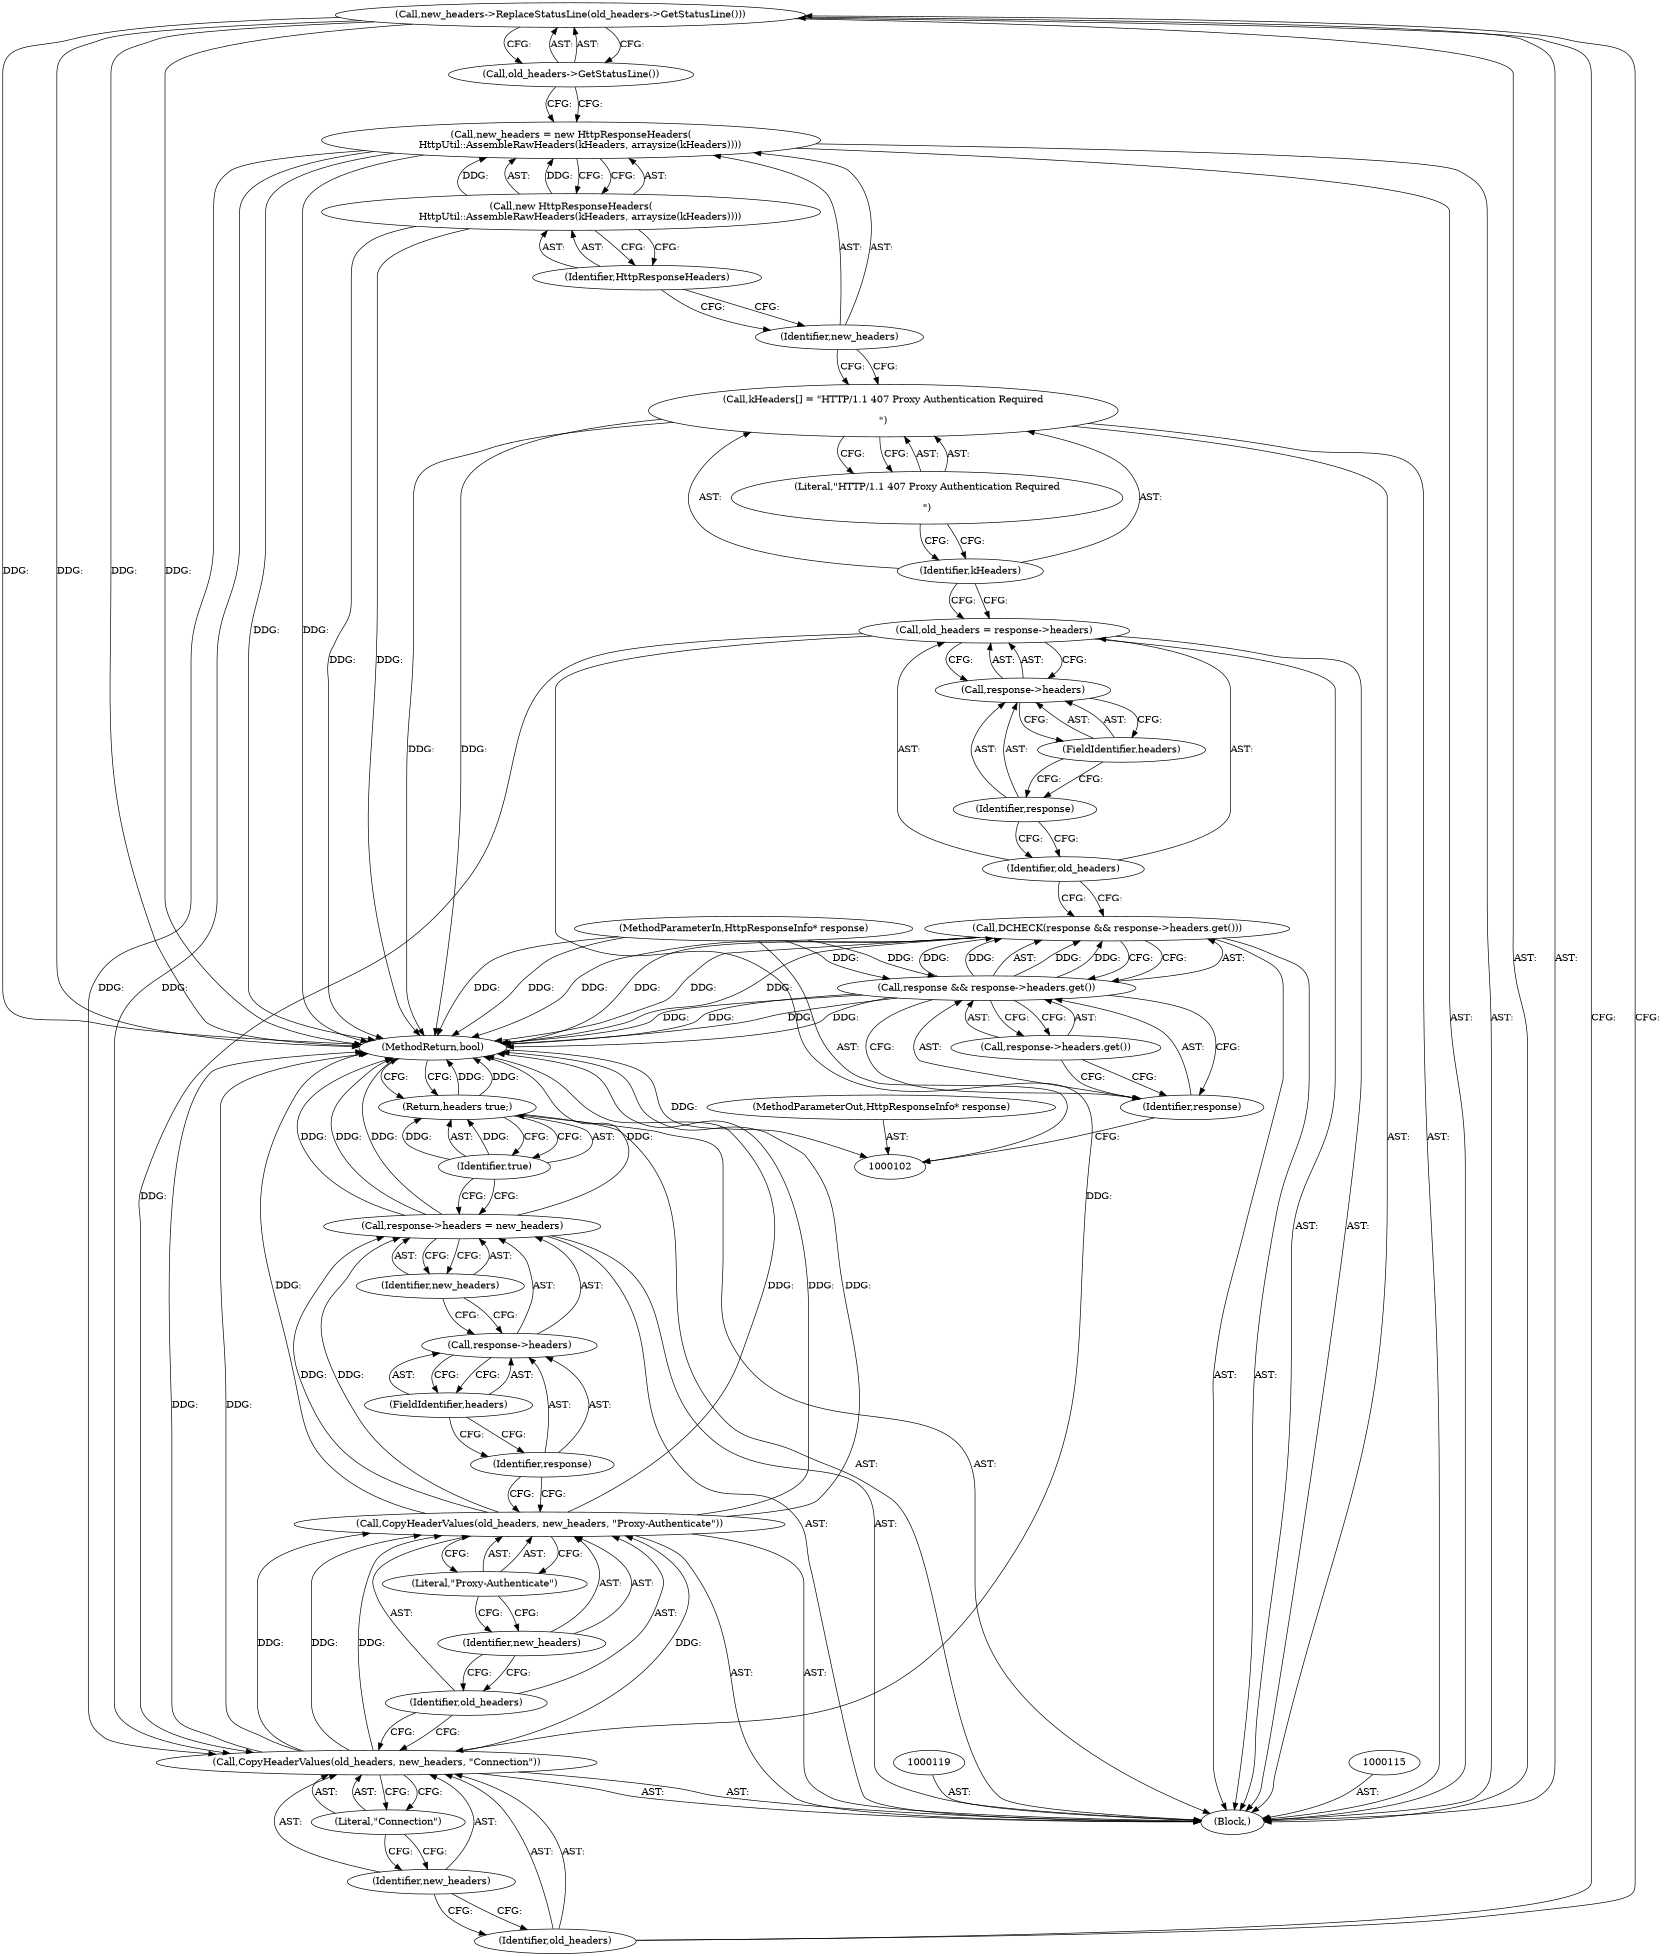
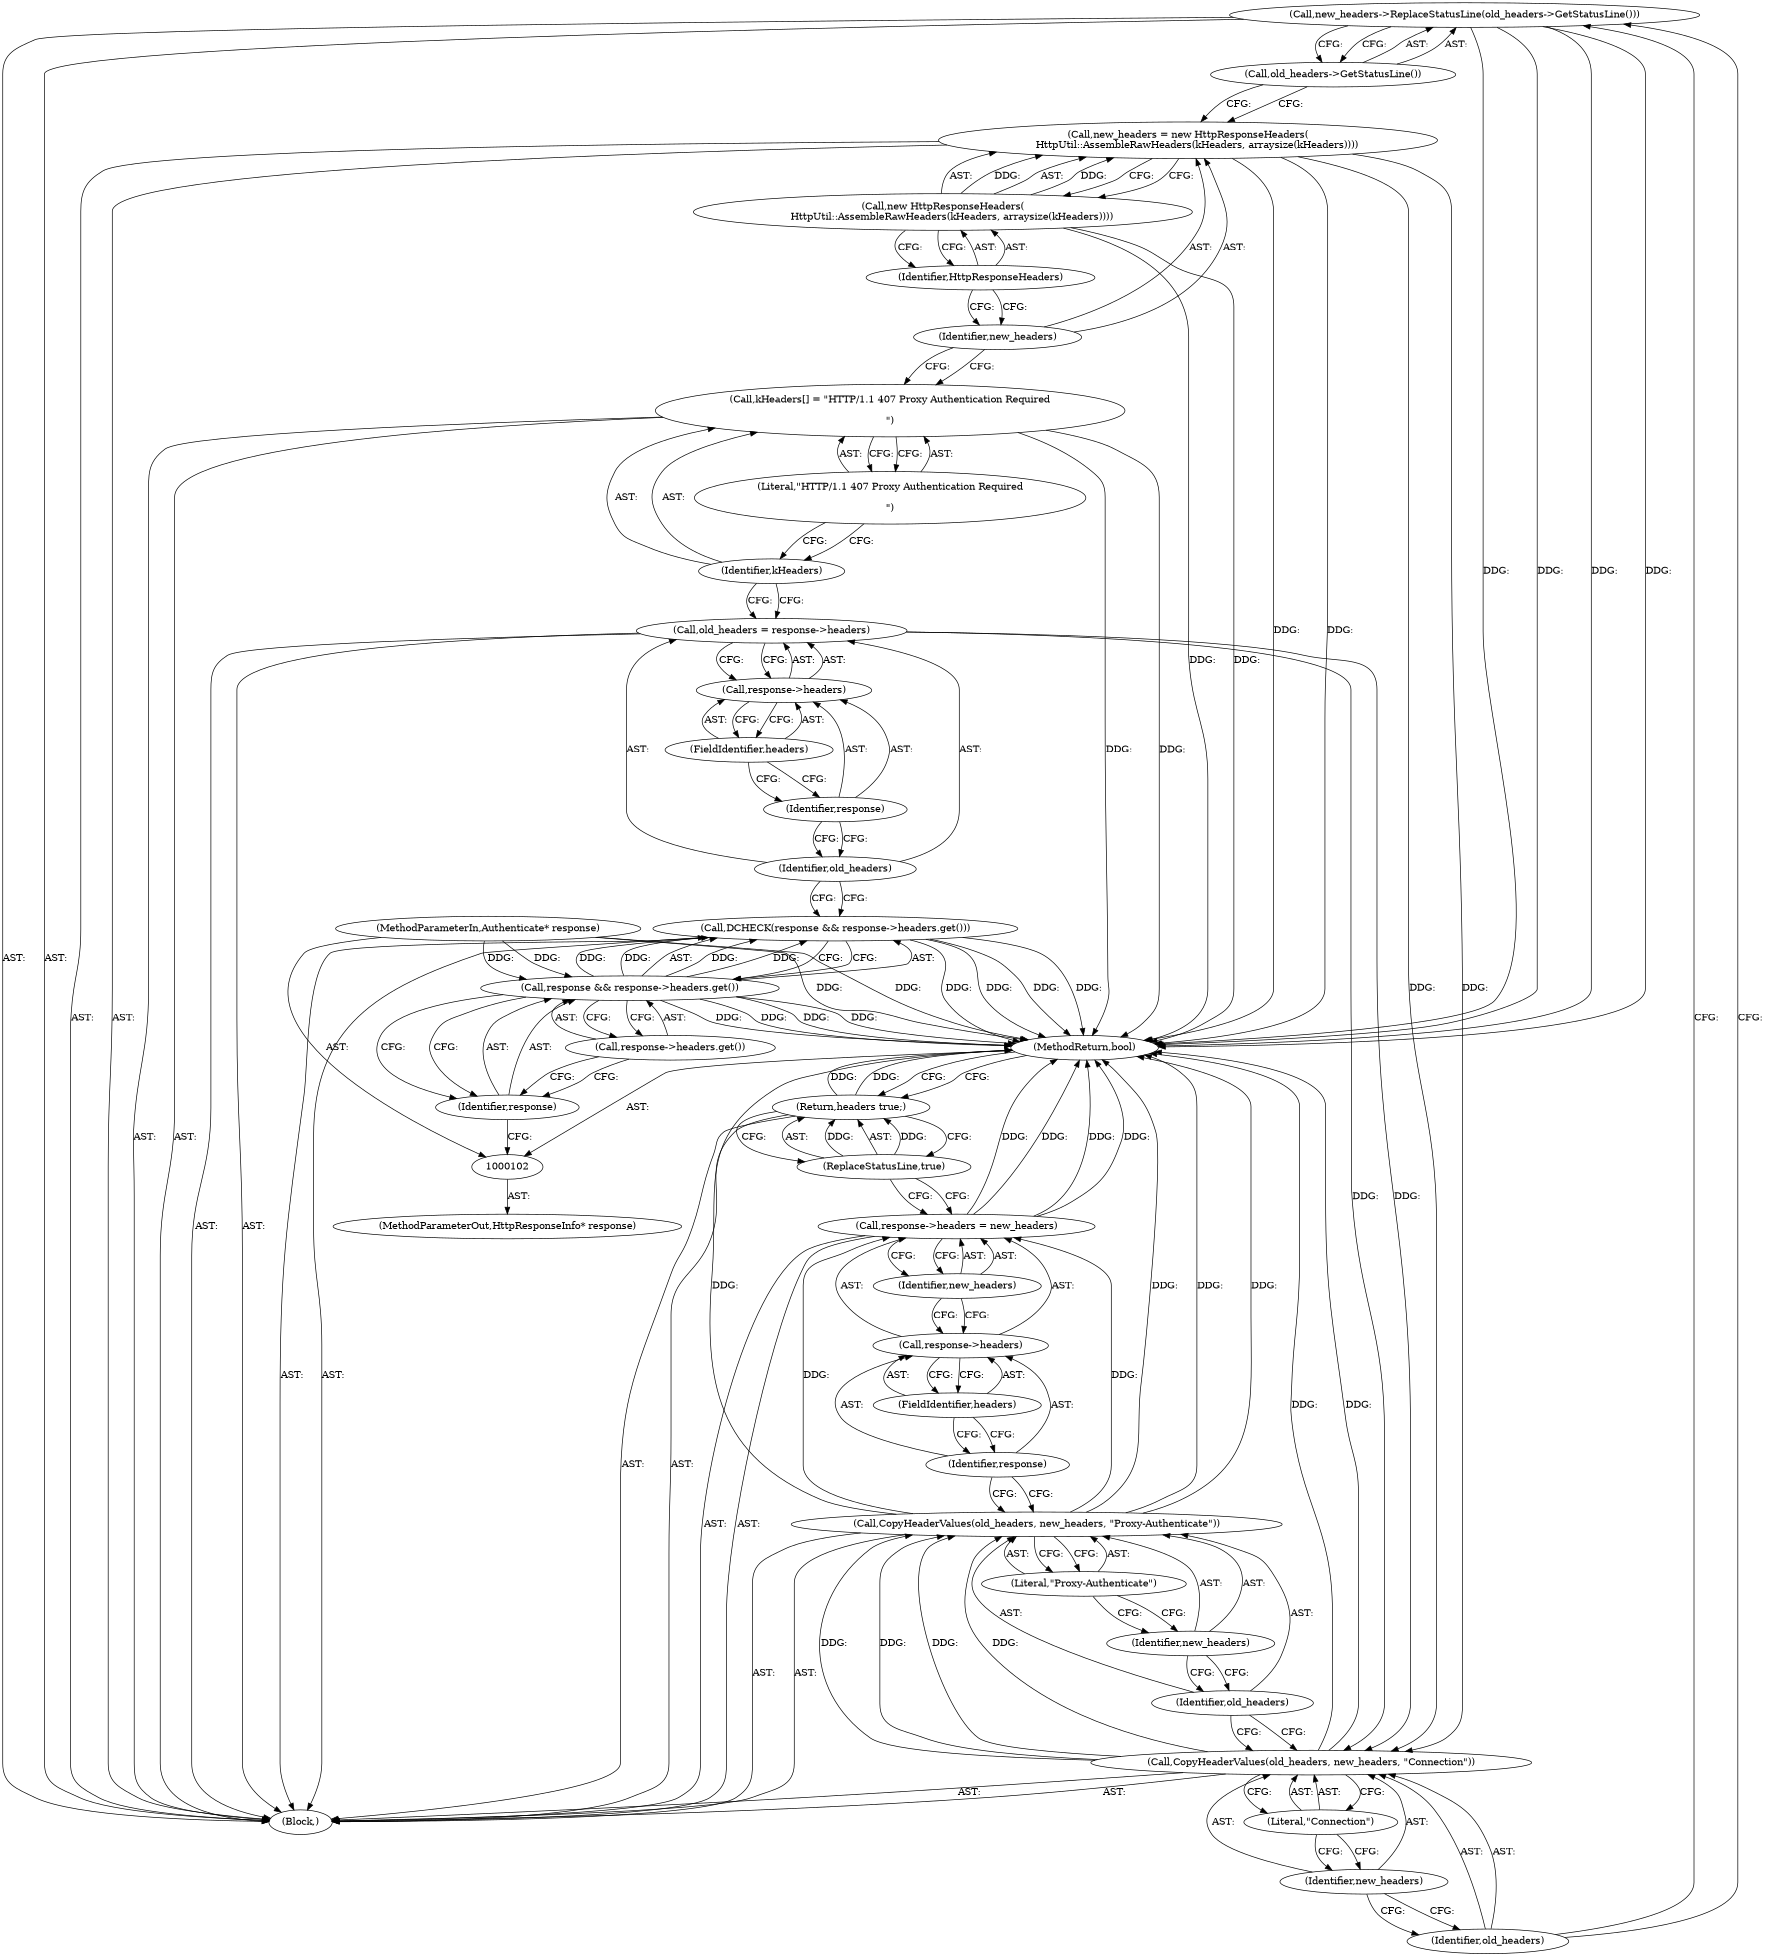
node "(MethodParameterIn,HttpResponseInfo* response)": label "(MethodParameterIn,HttpResponseInfo* response)" -> "(MethodParameterIn,Authenticate* response)"
edge "(MethodReturn,bool)" -> "1000102": label "DDG: " -> "AST: "
edge "(MethodParameterOut,HttpResponseInfo* response)" -> "1000102": reversed
node "(Identifier,true)": label "(Identifier,true)" -> "(ReplaceStatusLine,true)"
node "1000119": removed
node "1000115": removed
